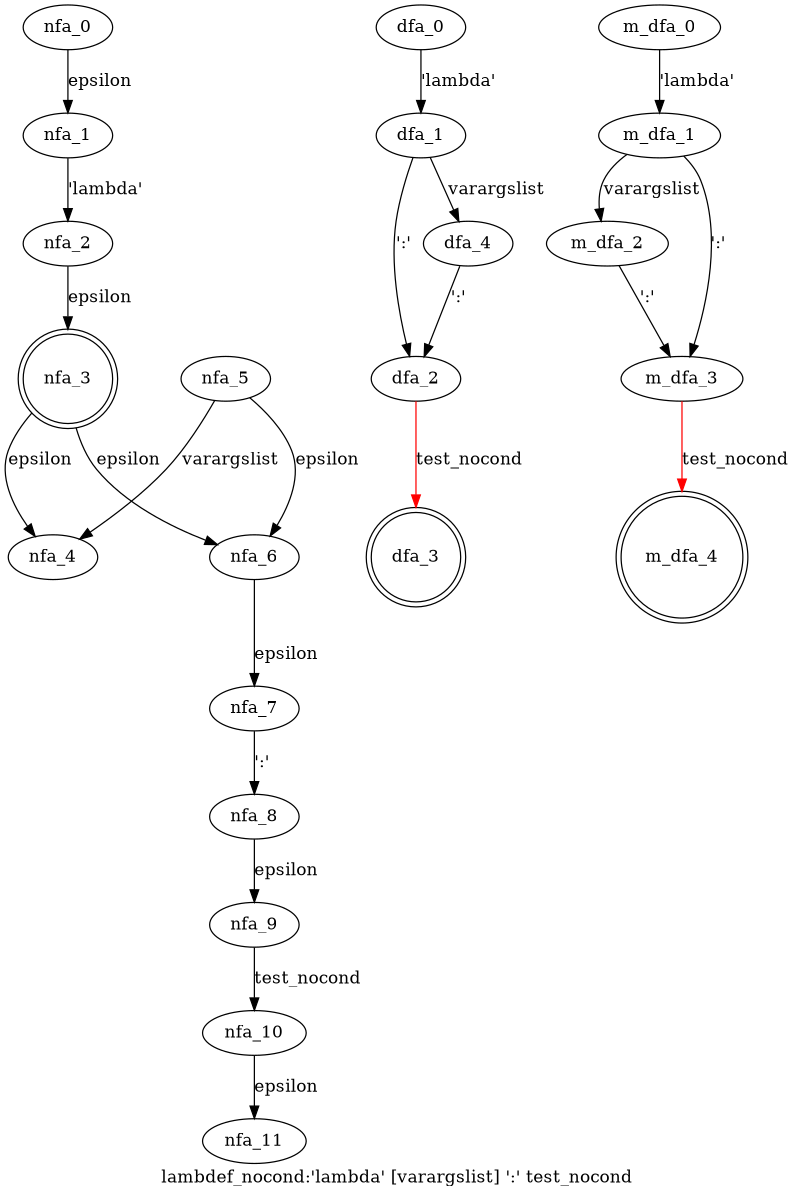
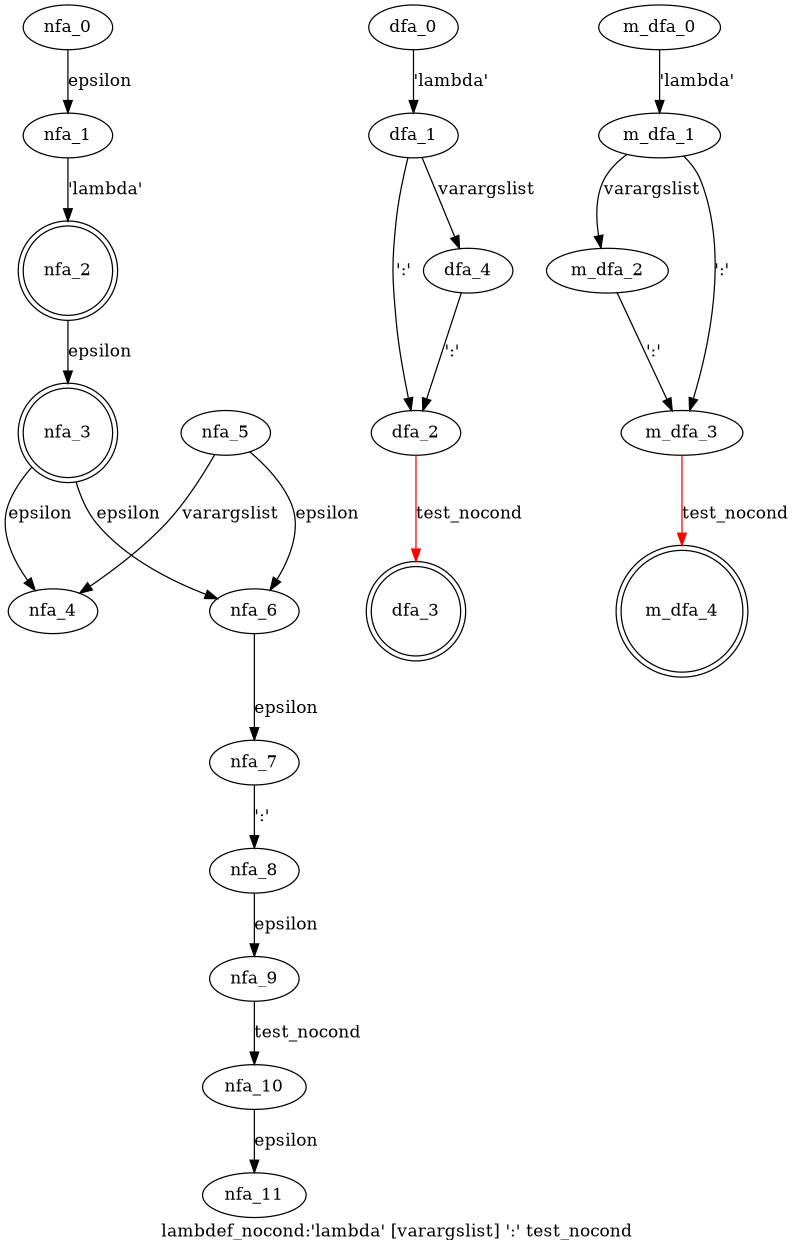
node "nfa_2": shape ellipse -> doublecircle
